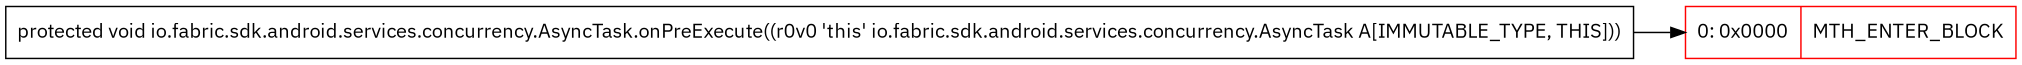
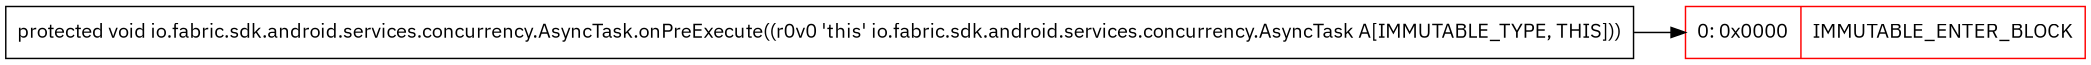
node "0: 0x0000": text "MTH_ENTER_BLOCK" -> "IMMUTABLE_ENTER_BLOCK"
